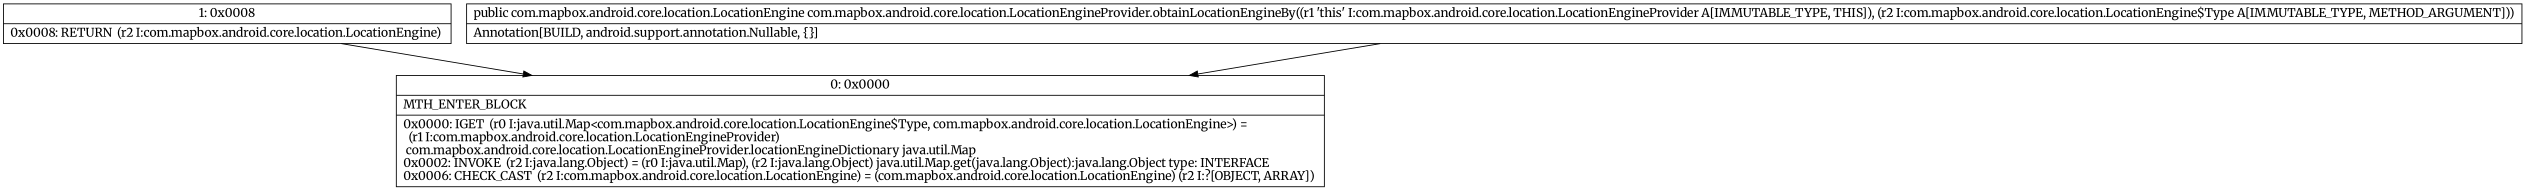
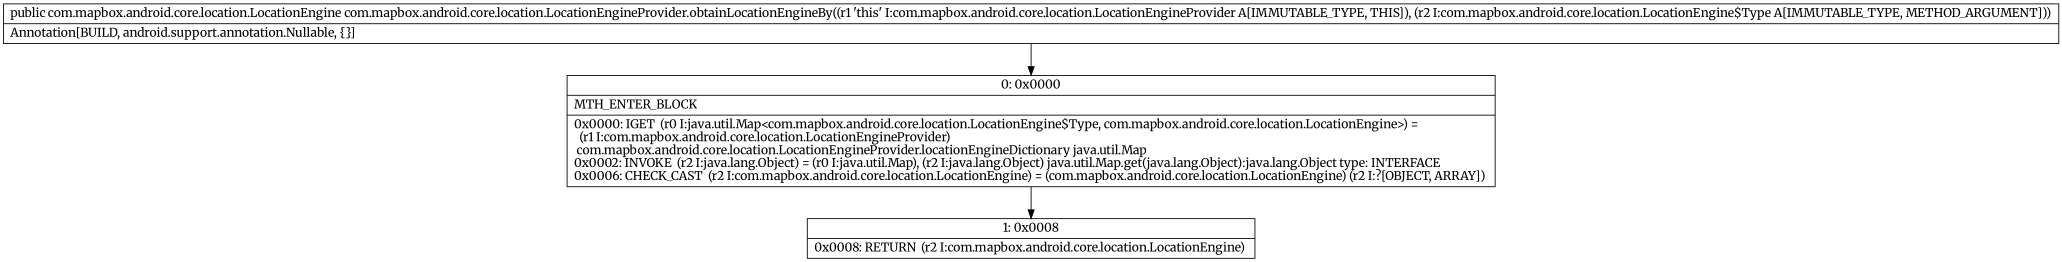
edge "1: 0x0008" -> "0: 0x0000": reversed
